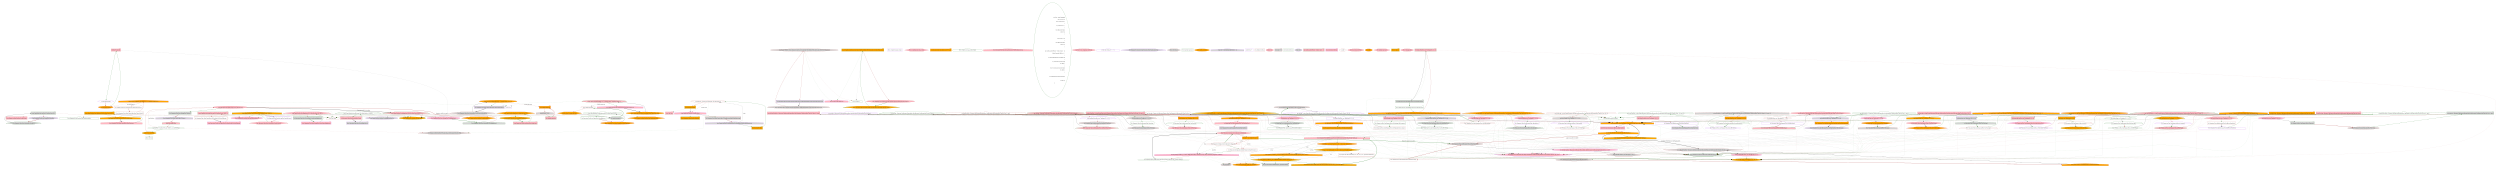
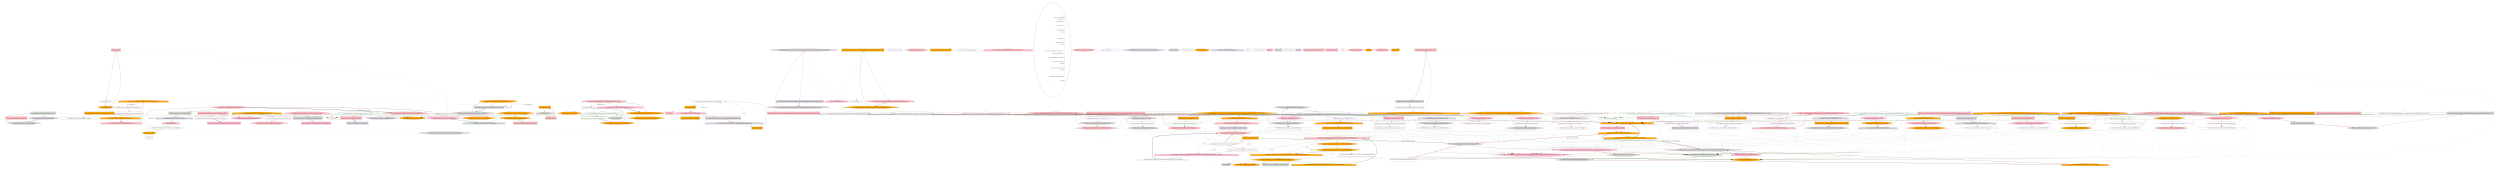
node "Entry Unk.Aggregate": removed
